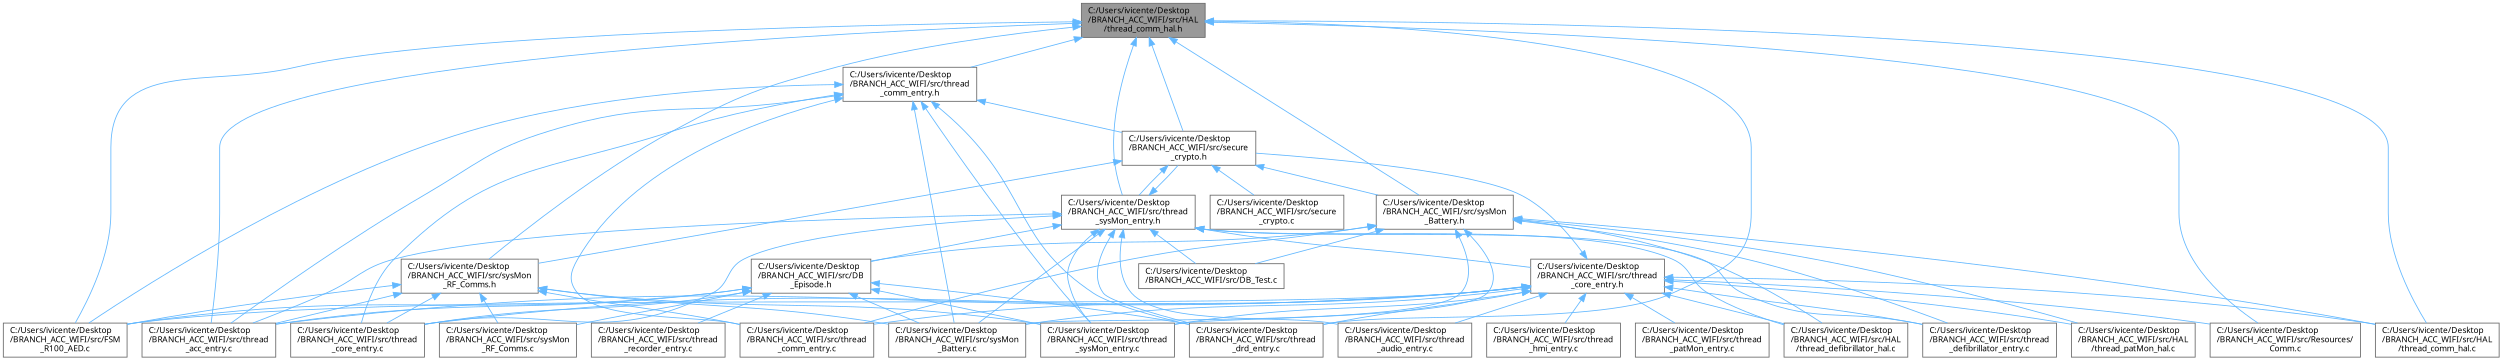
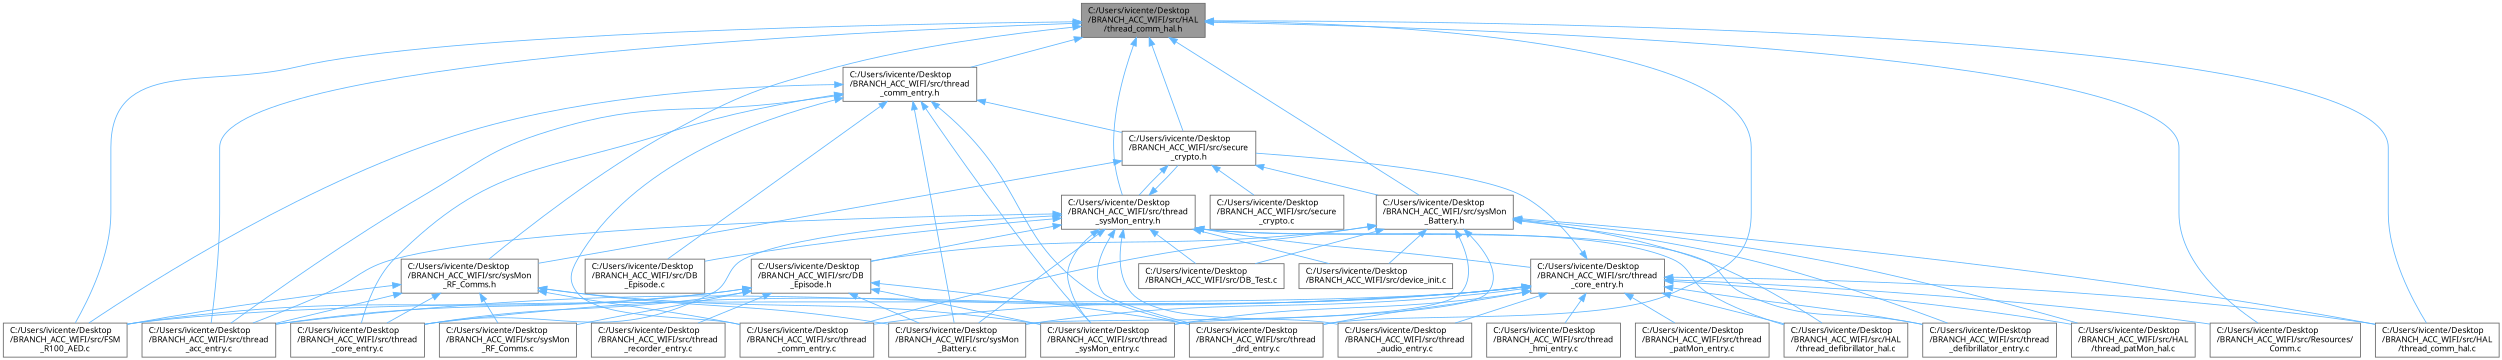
node "C:/Users/ivicente/Desktop /BRANCH_ACC_WIFI/src/DB _Episode.c": added
node "C:/Users/ivicente/Desktop /BRANCH_ACC_WIFI/src/device_init.c": added
